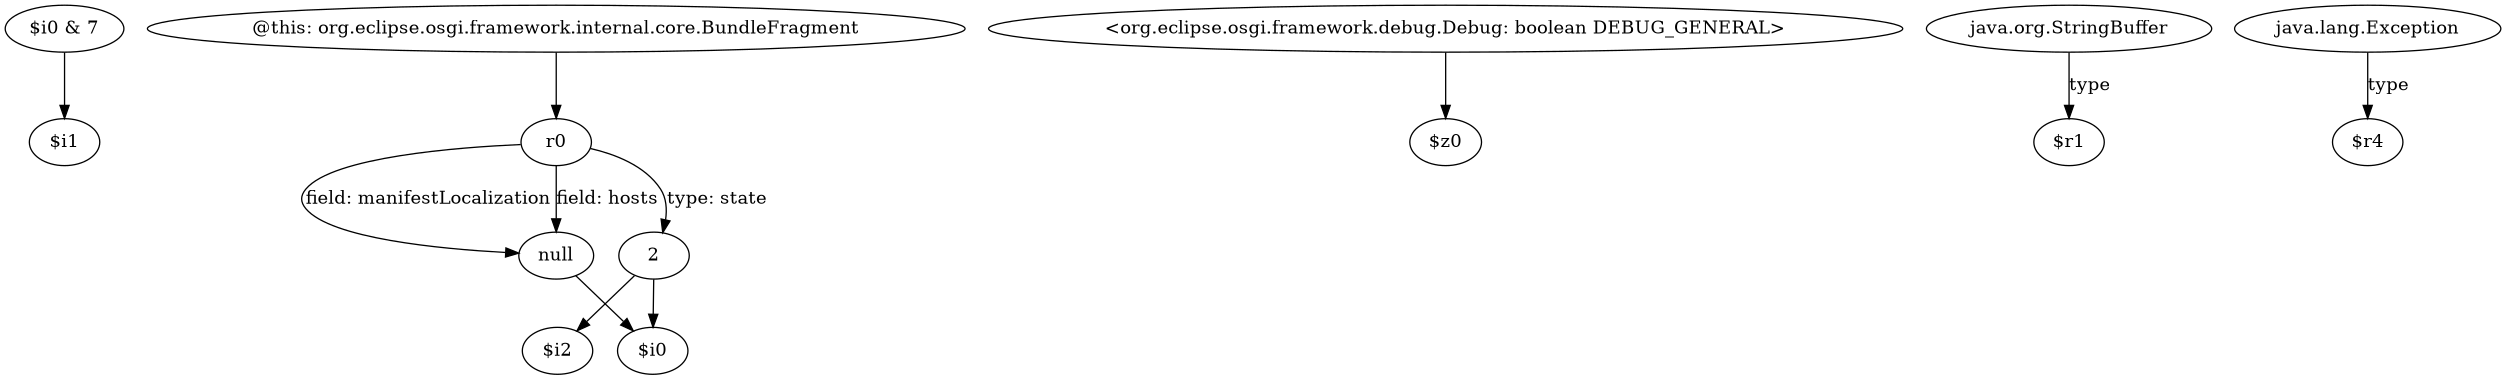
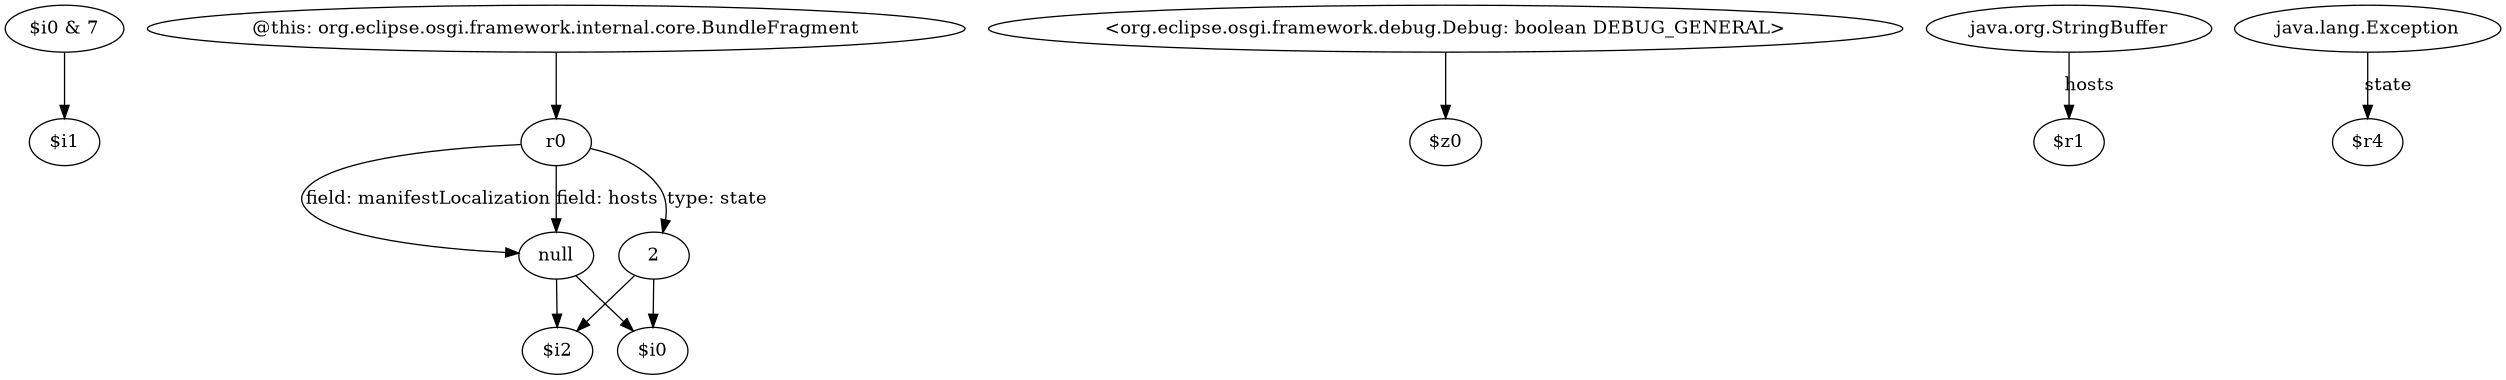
edge "java.org.StringBuffer" -> "$r1": label "type" -> "hosts"
edge "java.lang.Exception" -> "$r4": label "type" -> "state"
edge "null" -> "$i2": added
